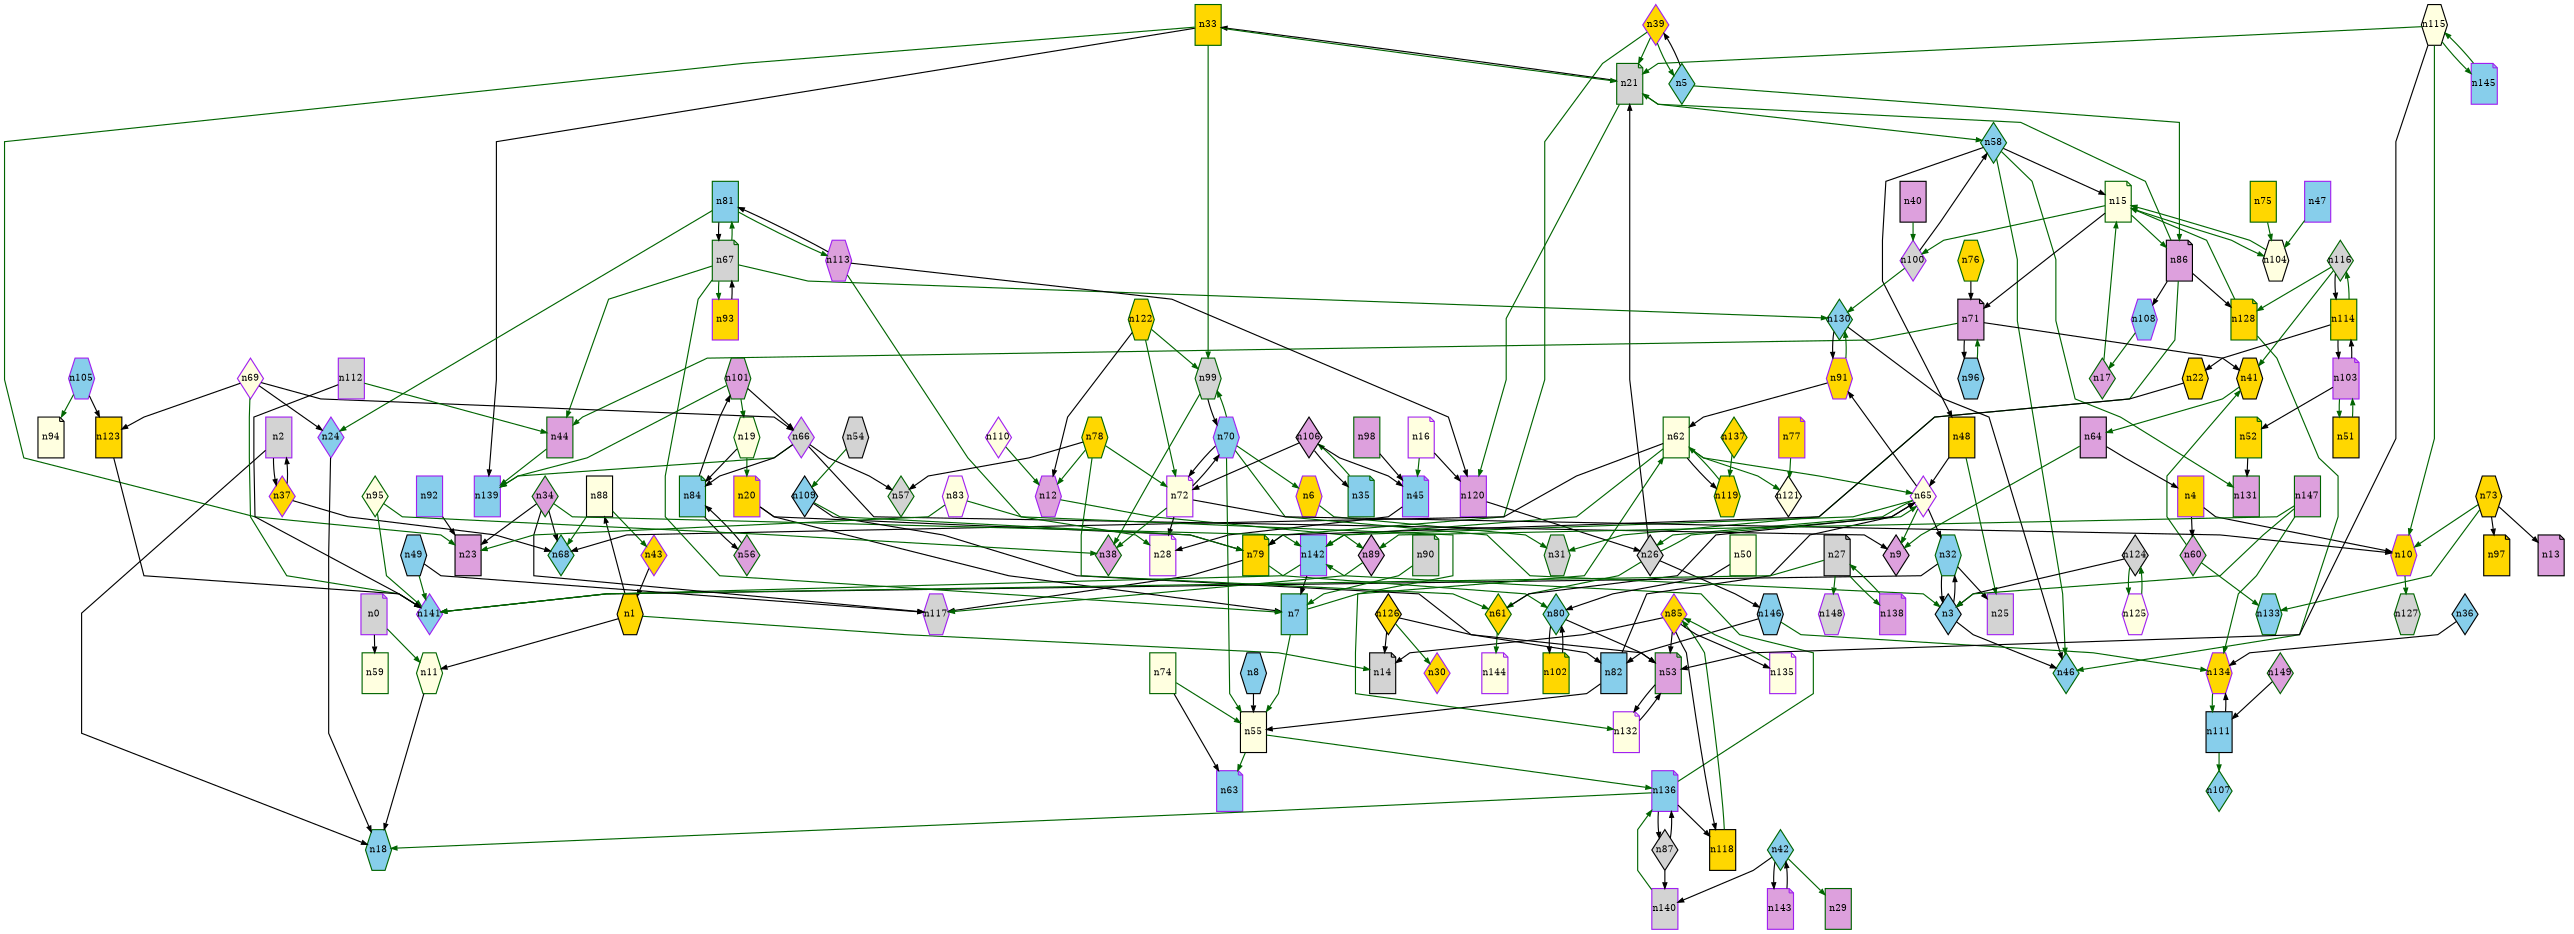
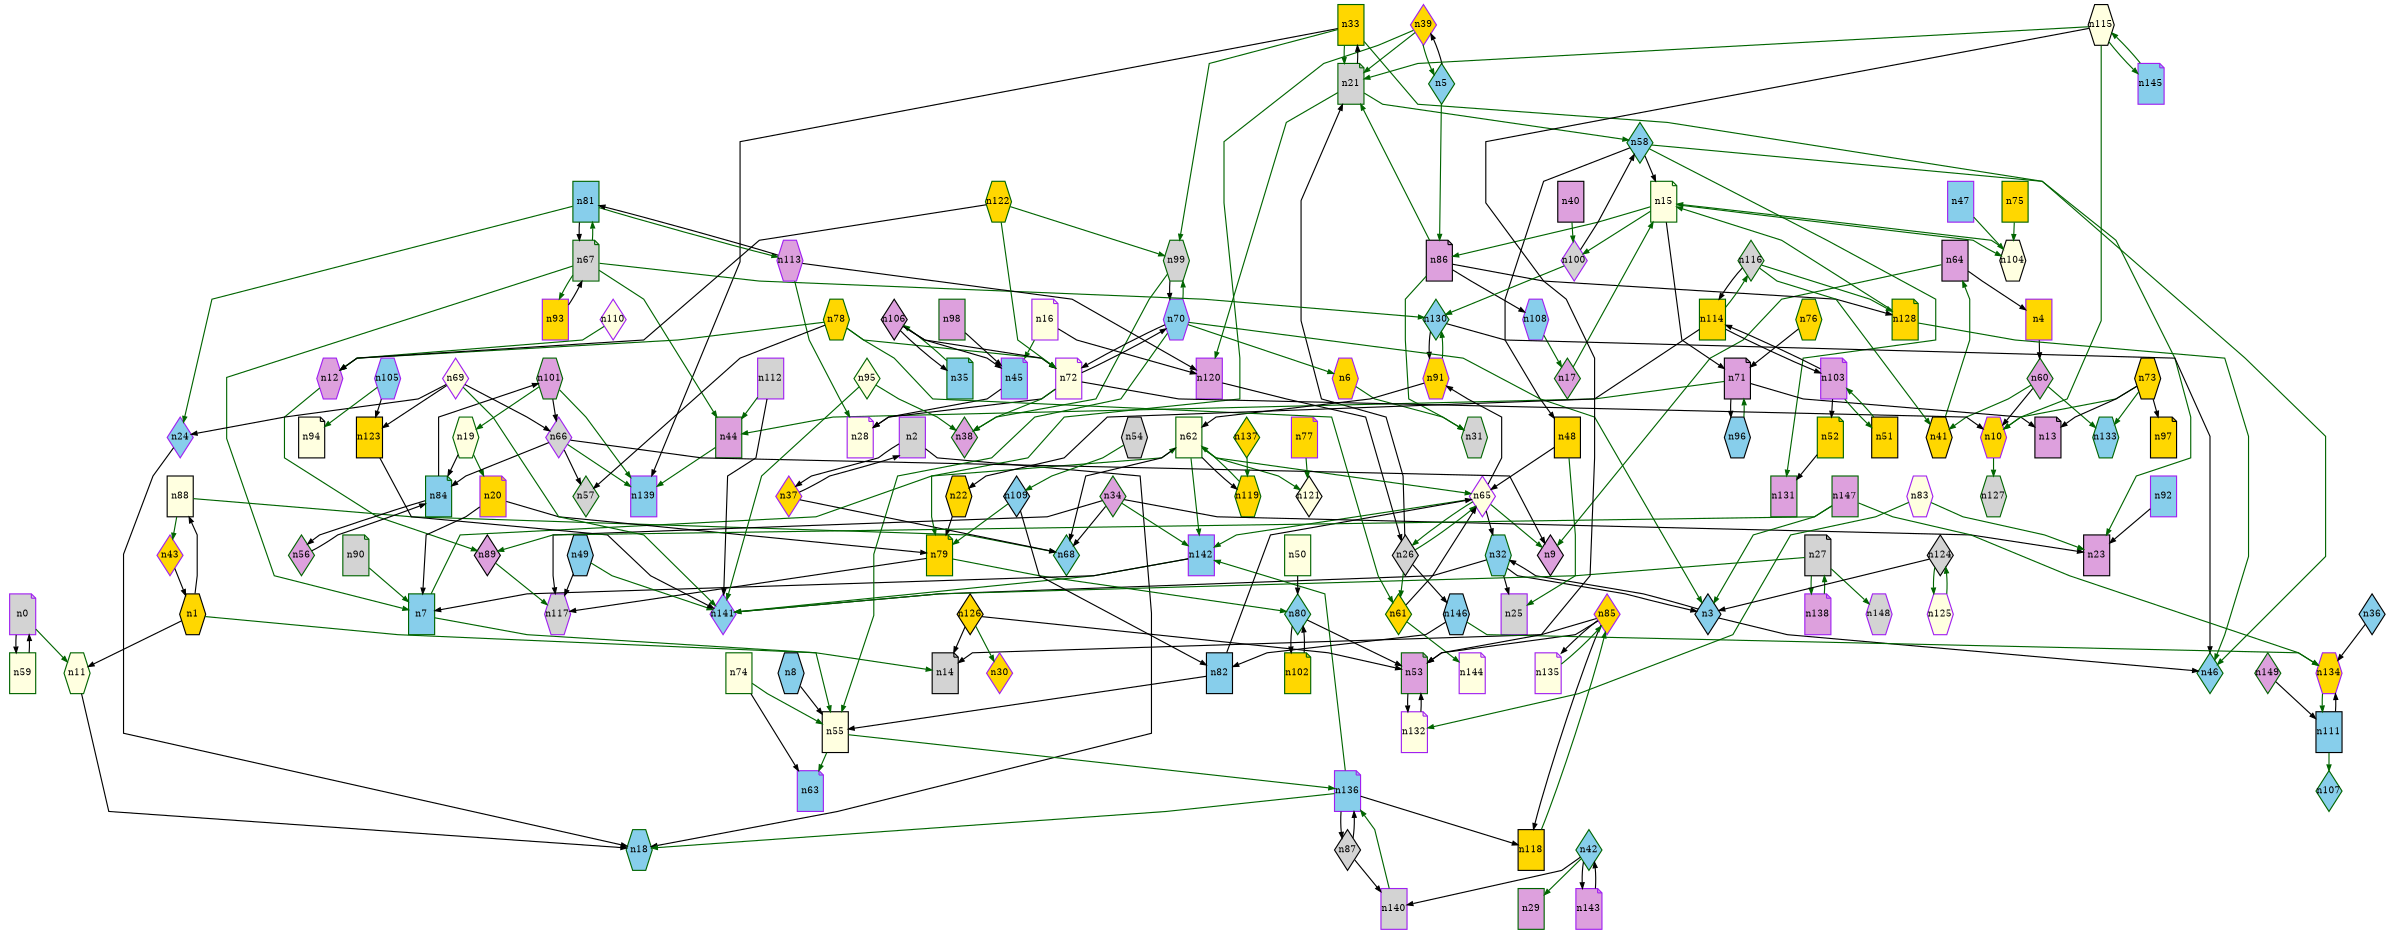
edge "n71" -> "n41": now "n71" -> "n13"
edge "n4" -> "n10": now "n60" -> "n10"
edge "n59" -> "n0": added
